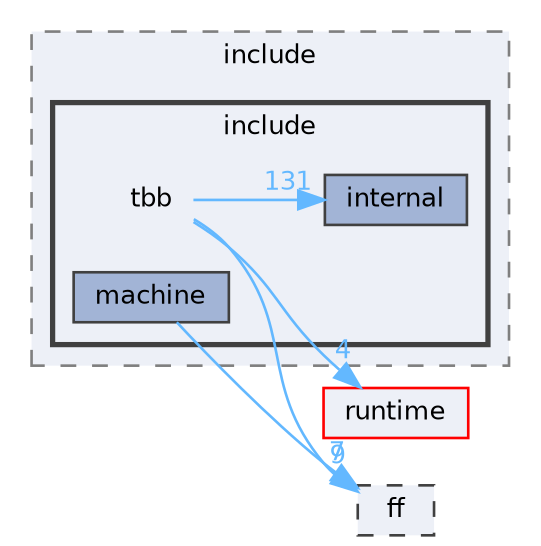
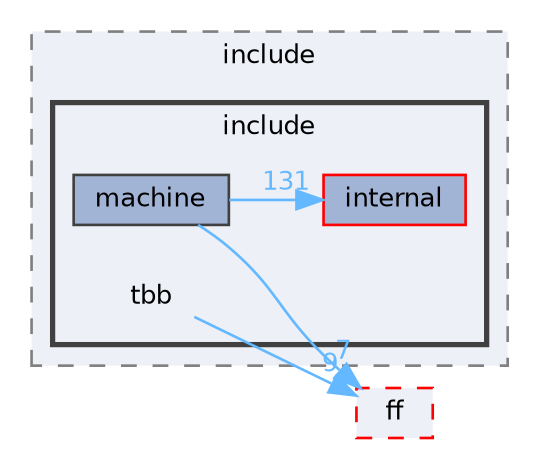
edge "tbb" -> "internal": now "machine" -> "internal"
node "internal": color grey25 -> red
node "runtime": removed
node "ff": color grey25 -> red
